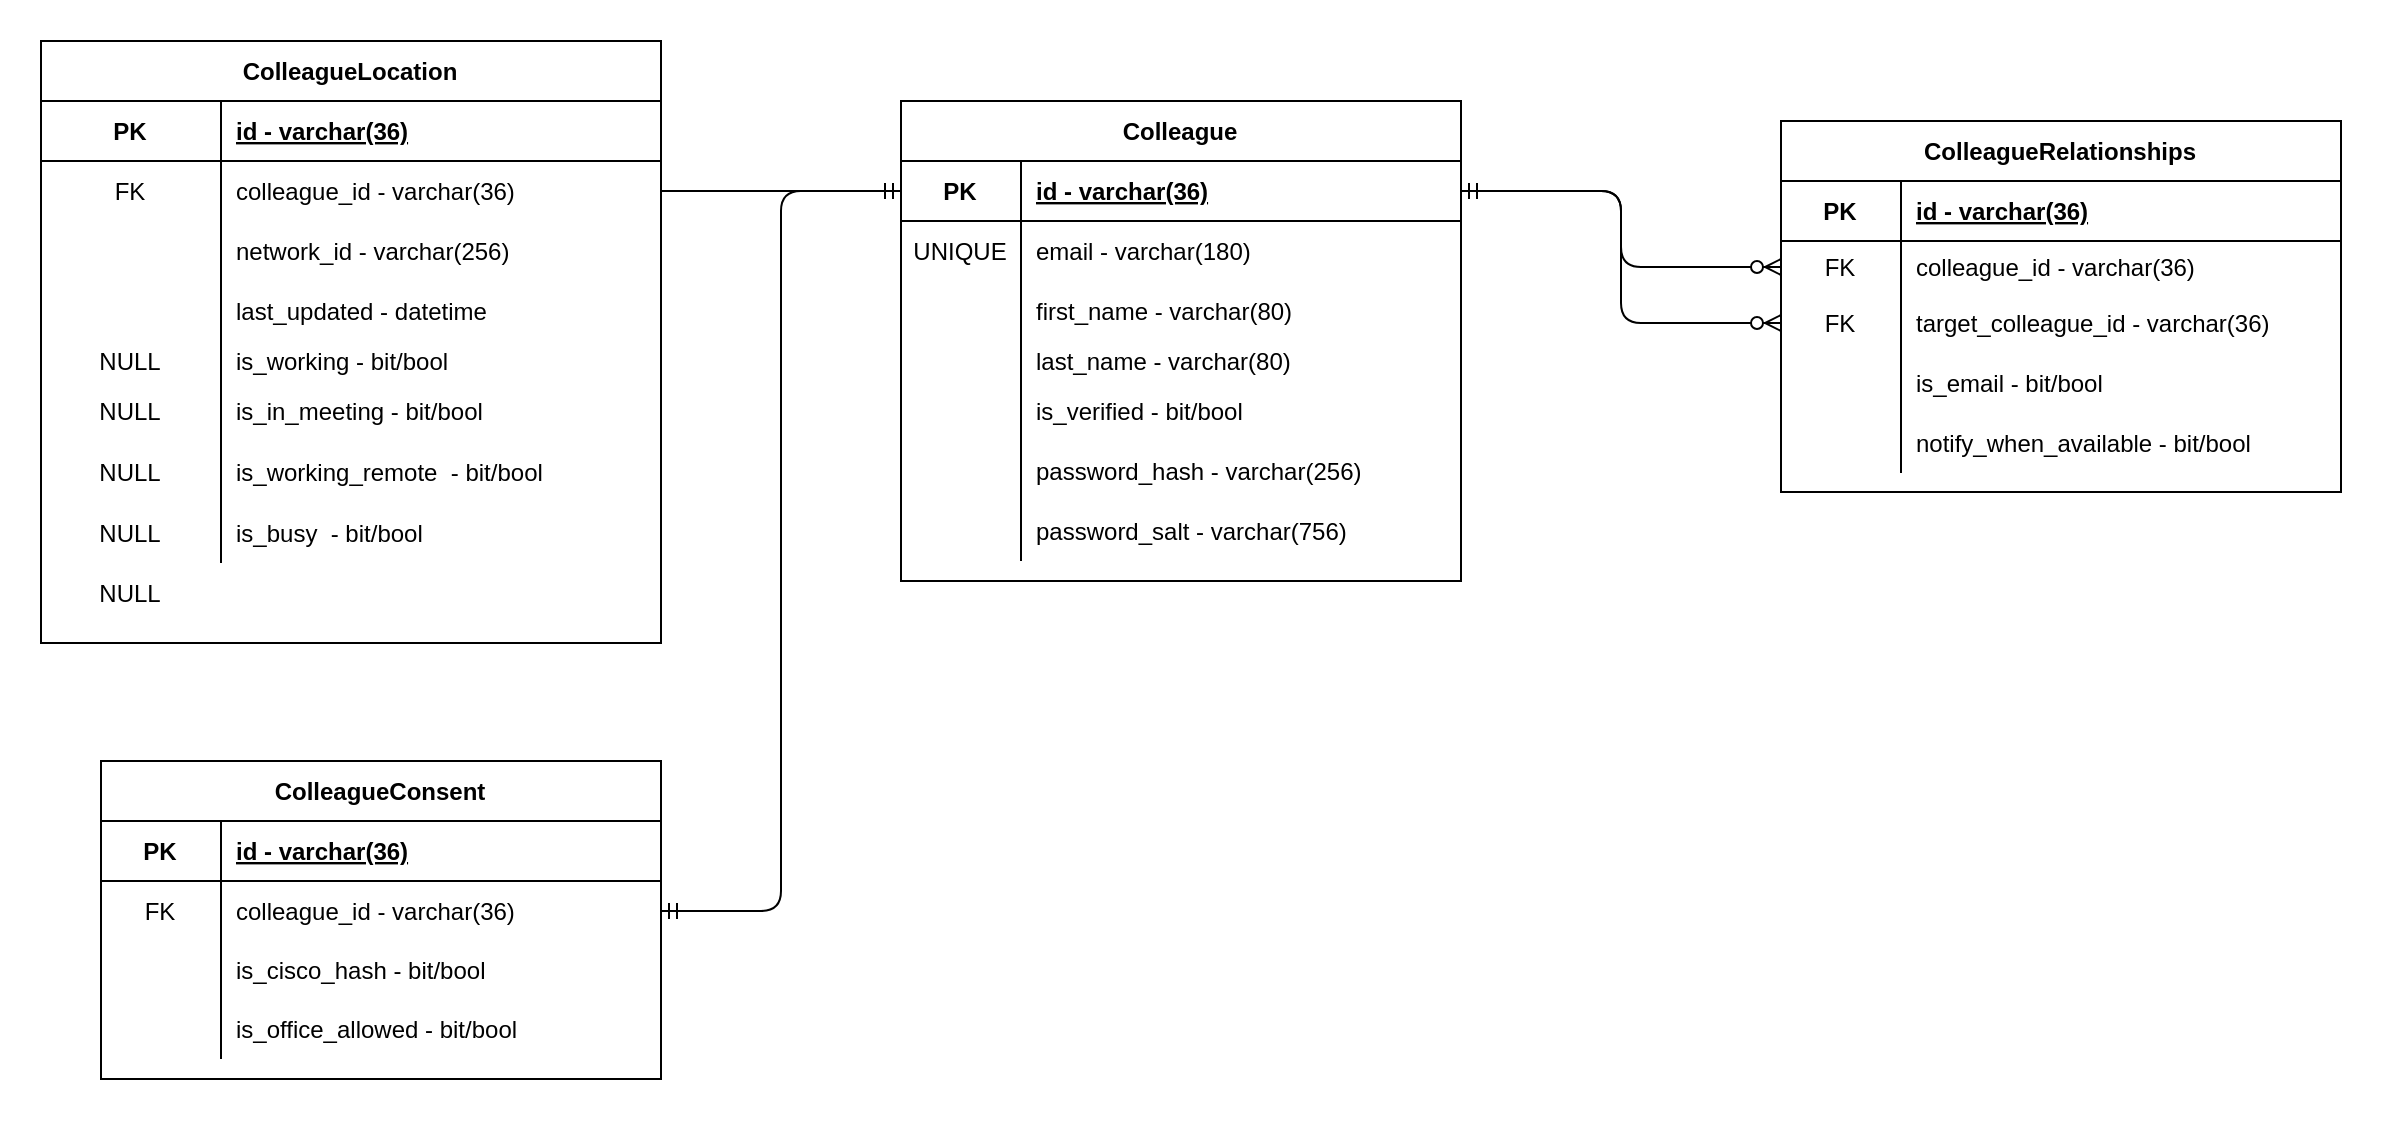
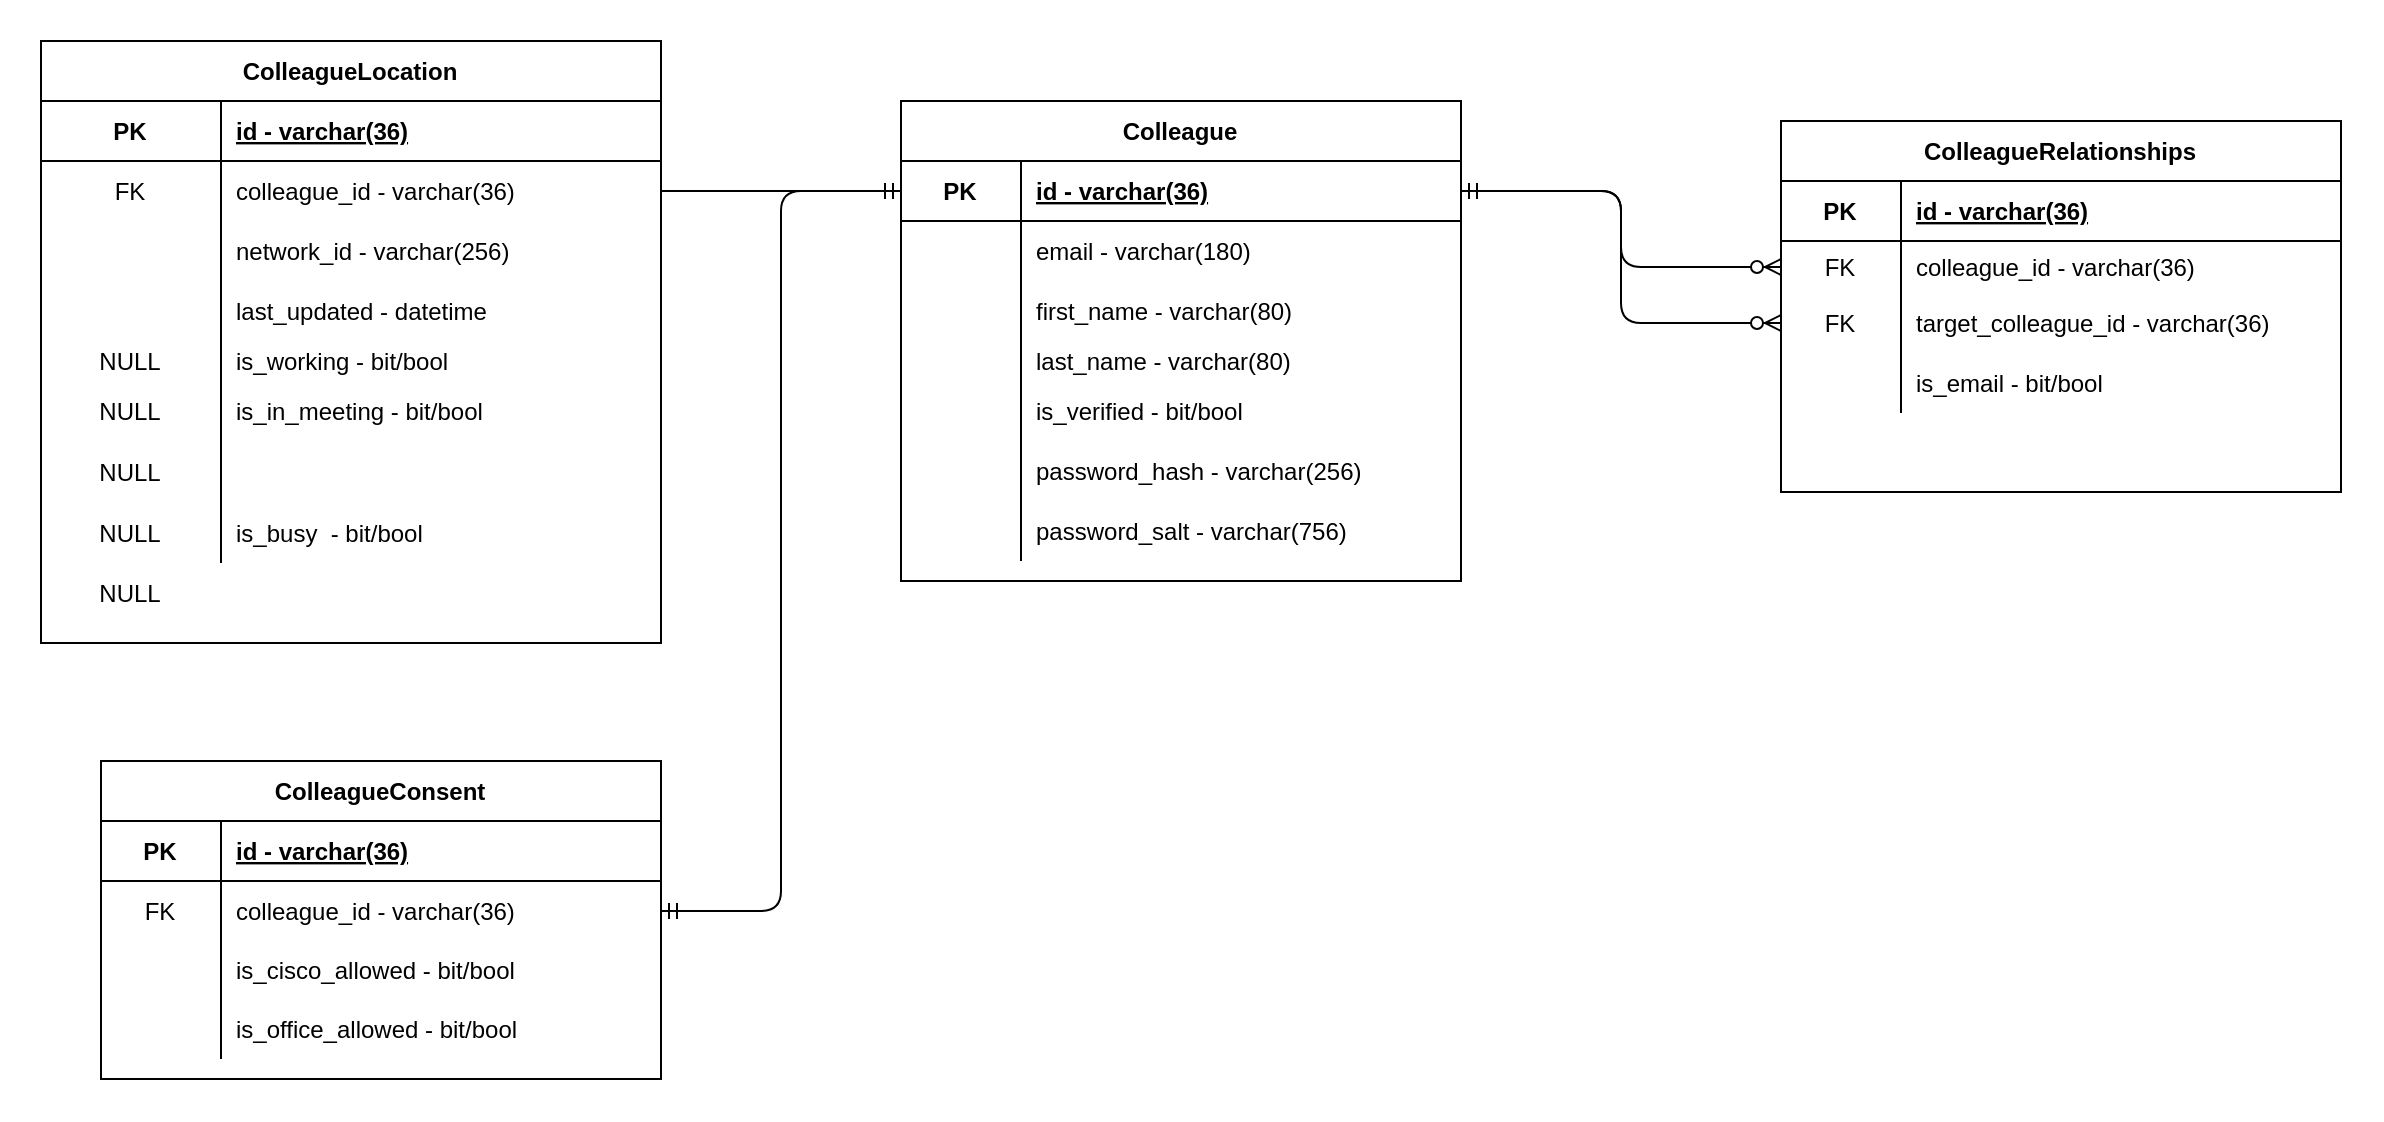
node "UNIQUE": removed
node "notify_when_available - bit/bool": removed
node "is_working_remote - bit/bool": removed
node "is_cisco_hash - bit/bool": label "is_cisco_hash - bit/bool" -> "is_cisco_allowed - bit/bool"
